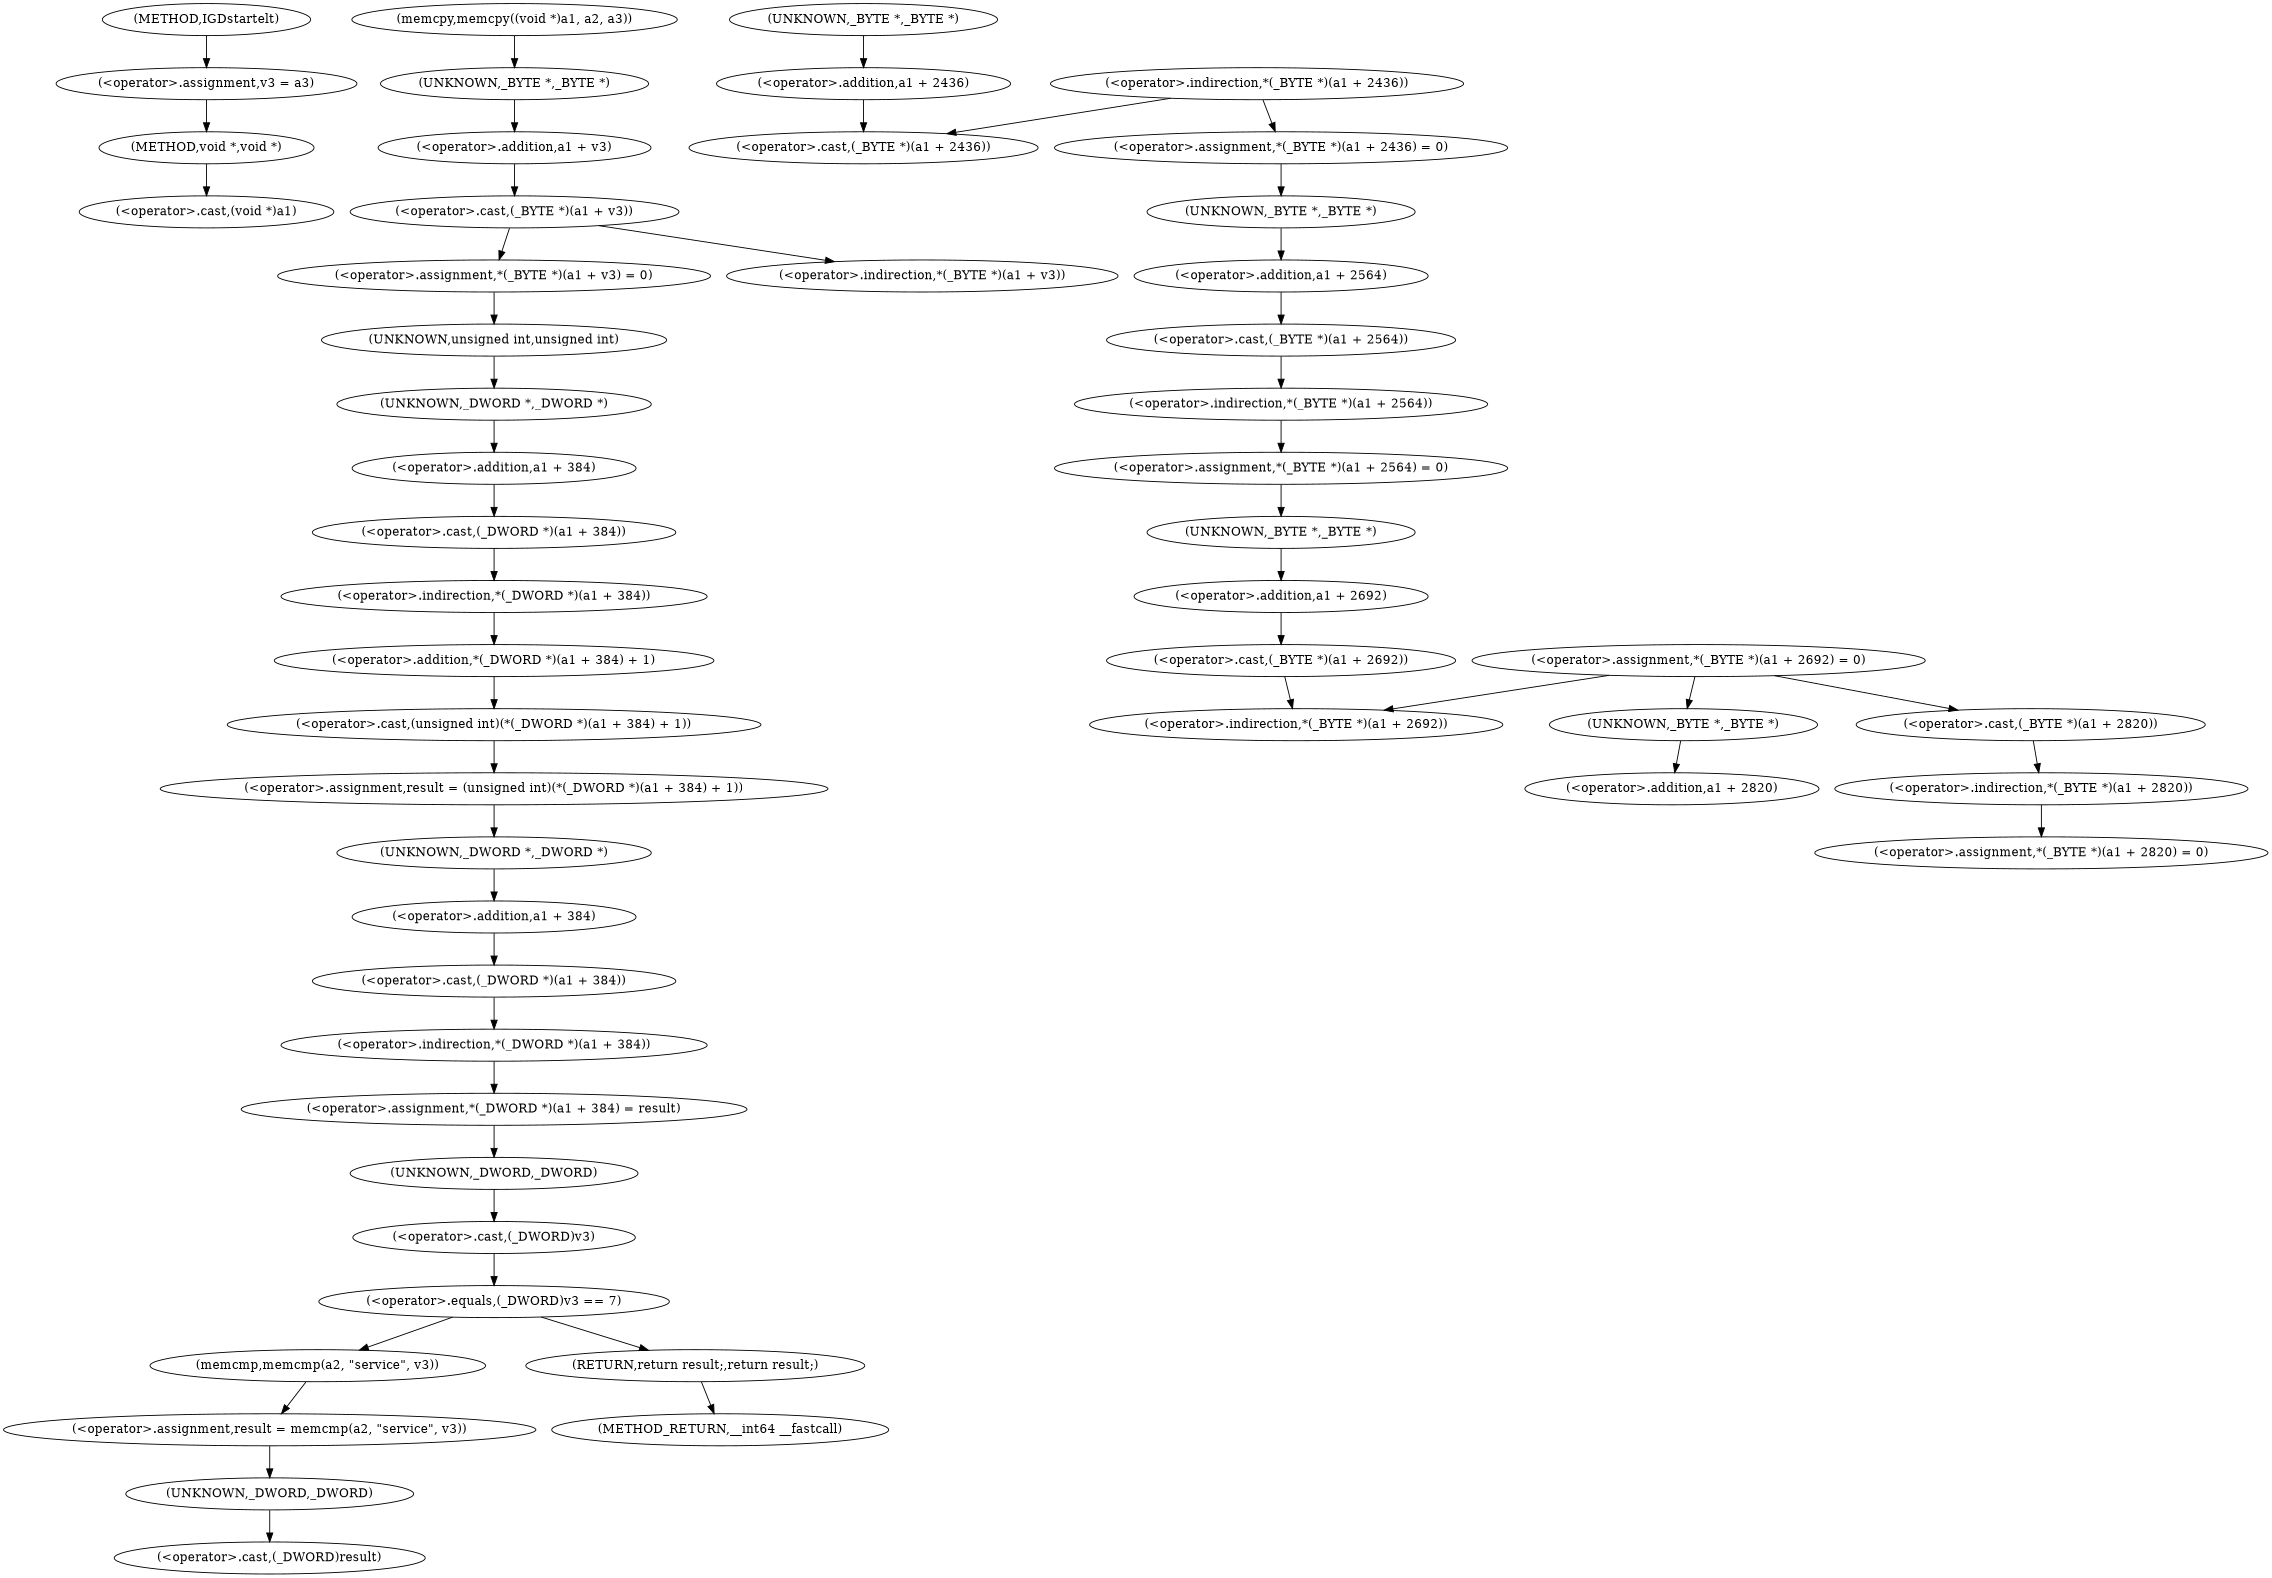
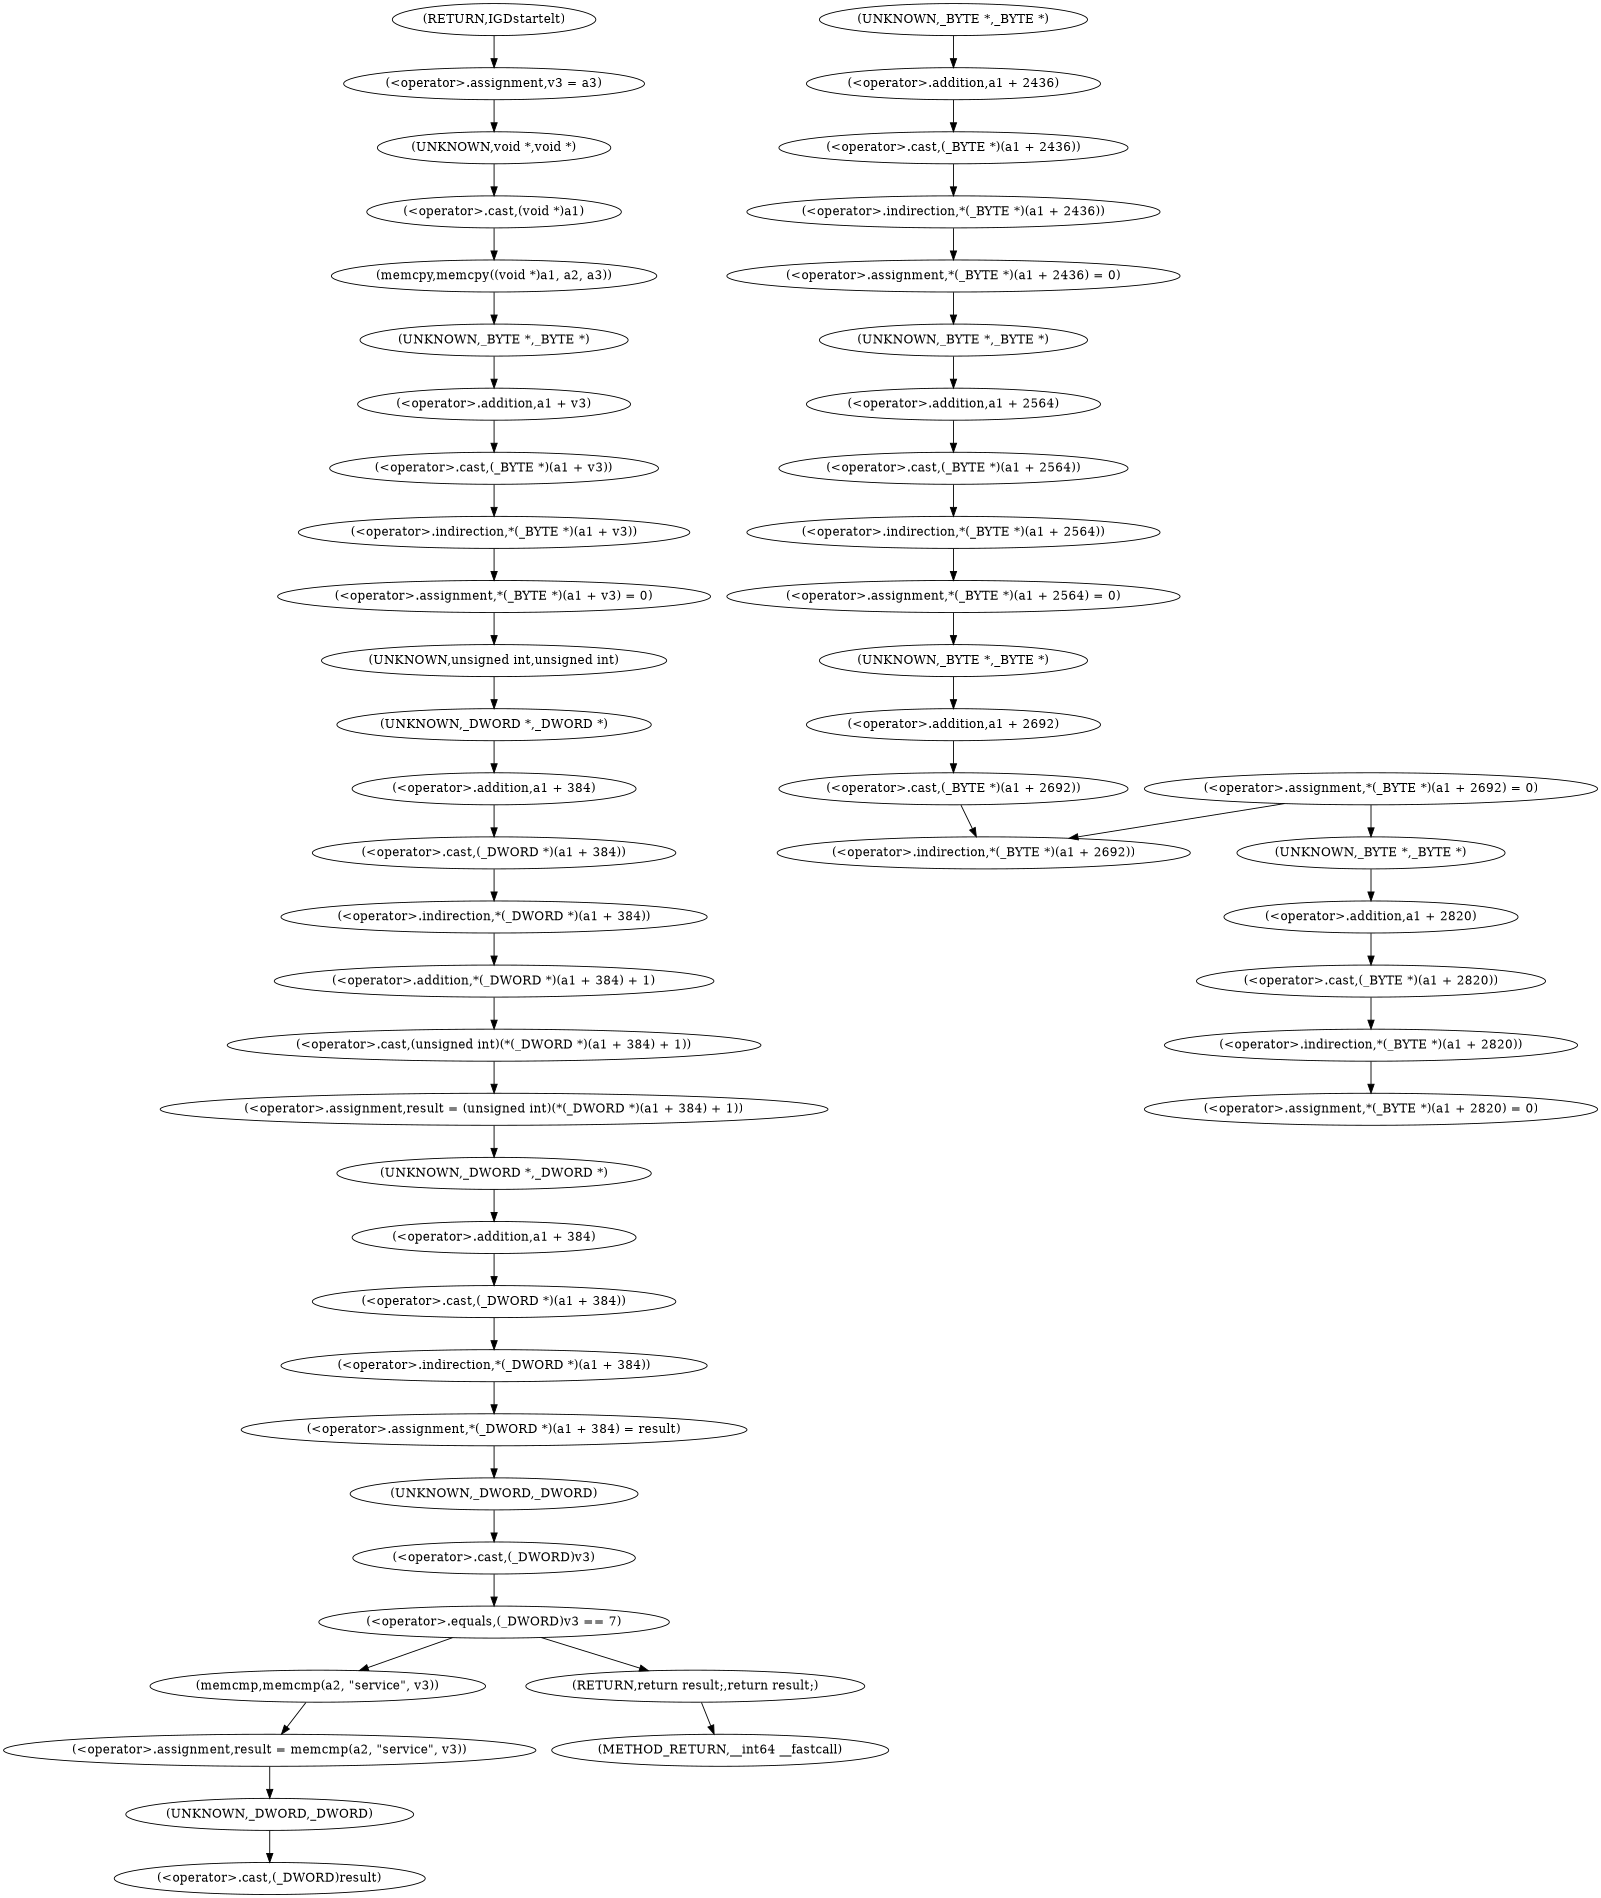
node "(METHOD,IGDstartelt)": label "(METHOD,IGDstartelt)" -> "(RETURN,IGDstartelt)"
edge "(<operator>.indirection,*(_BYTE *)(a1 + 2436))" -> "(<operator>.cast,(_BYTE *)(a1 + 2436))": reversed
node "(METHOD,void *,void *)": label "(METHOD,void *,void *)" -> "(UNKNOWN,void *,void *)"
edge "(<operator>.cast,(void *)a1)" -> "(memcpy,memcpy((void *)a1, a2, a3))": added
edge "(<operator>.cast,(_BYTE *)(a1 + v3))" -> "(<operator>.assignment,*(_BYTE *)(a1 + v3) = 0)": now "(<operator>.indirection,*(_BYTE *)(a1 + v3))" -> "(<operator>.assignment,*(_BYTE *)(a1 + v3) = 0)"
edge "(<operator>.assignment,*(_BYTE *)(a1 + 2692) = 0)" -> "(<operator>.cast,(_BYTE *)(a1 + 2820))": now "(<operator>.addition,a1 + 2820)" -> "(<operator>.cast,(_BYTE *)(a1 + 2820))"
